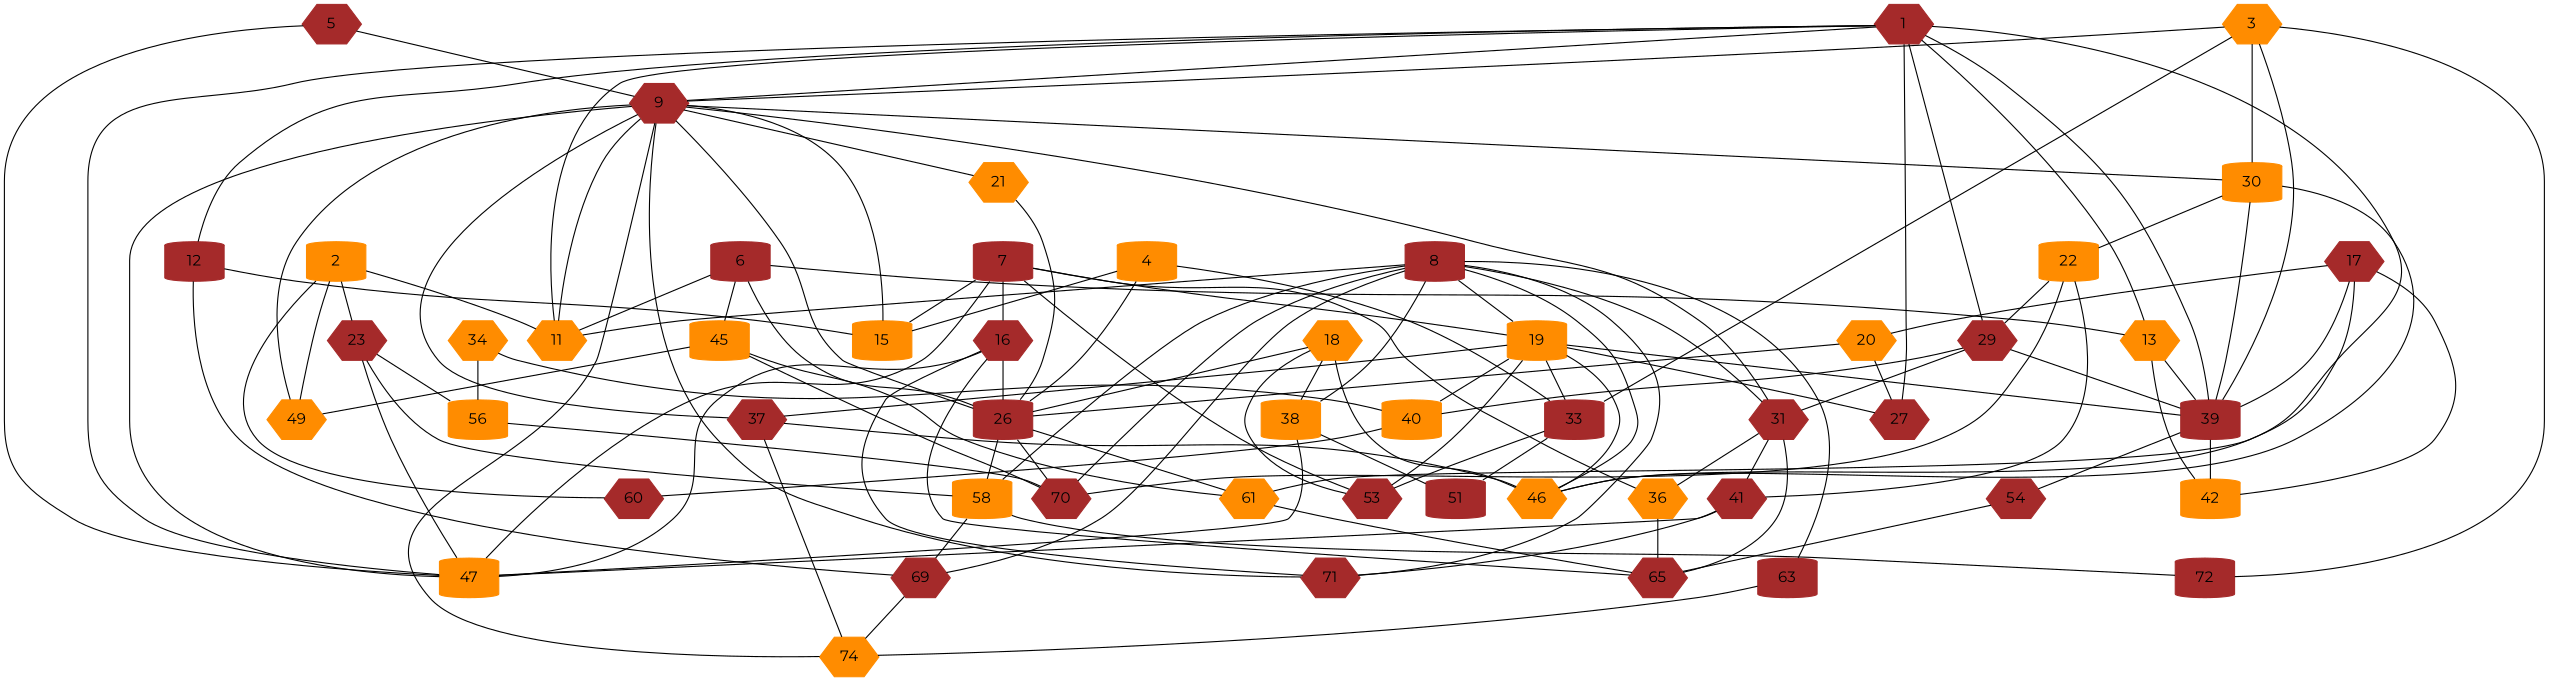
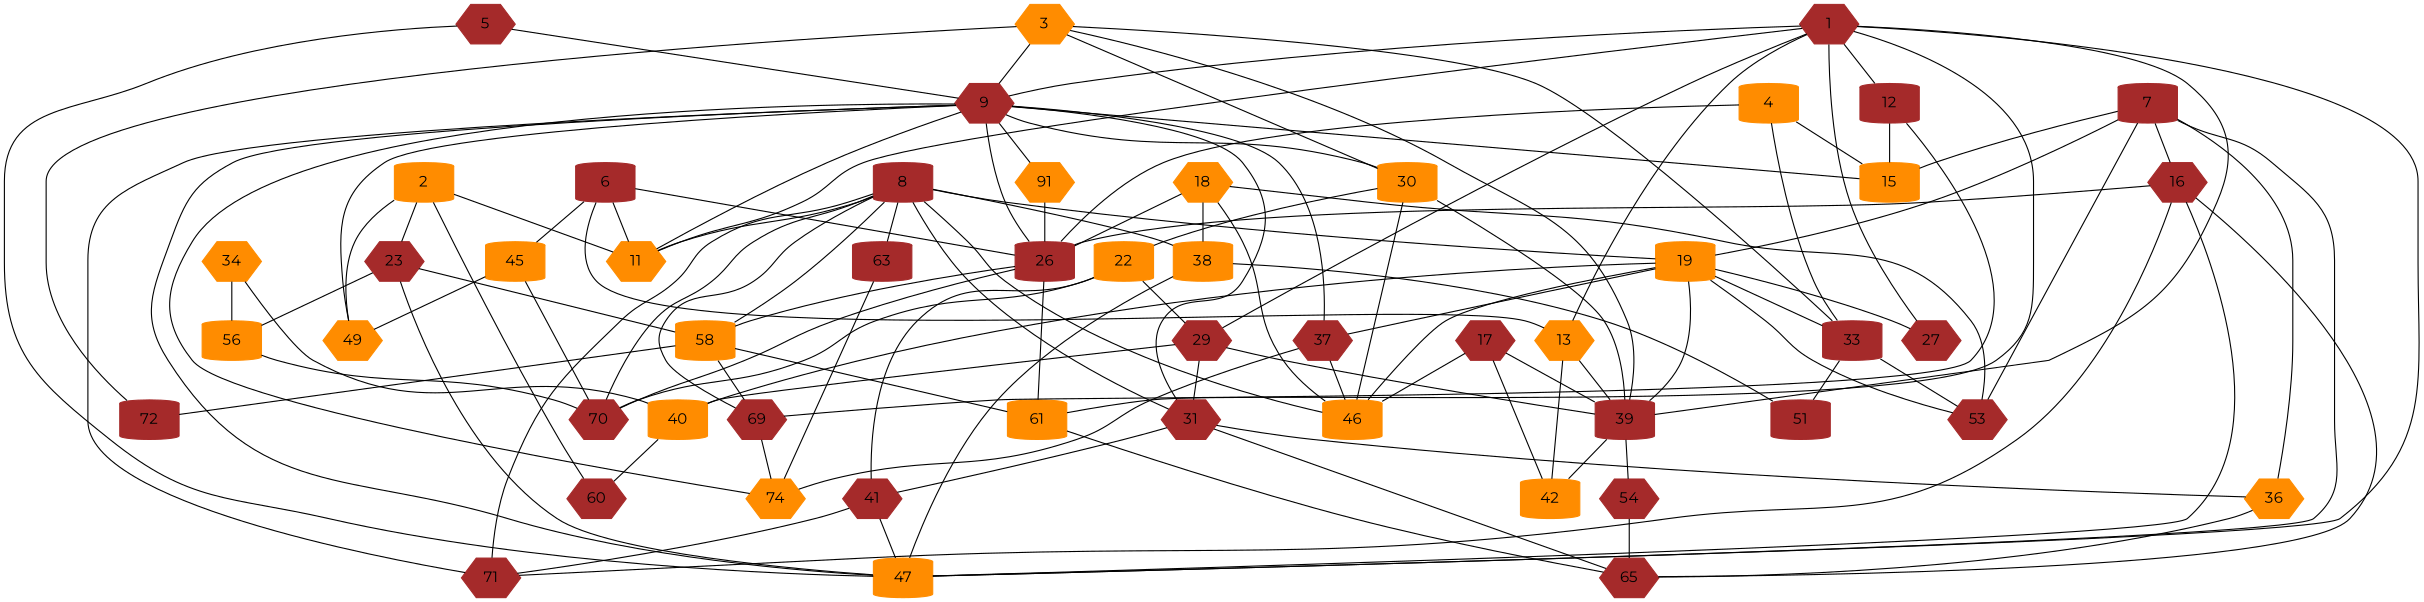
node "21": label "21" -> "91"
node "20": removed
edge "45" -- "61": now "58" -- "61"
node "61": shape hexagon -> cylinder
node "46": shape hexagon -> cylinder
